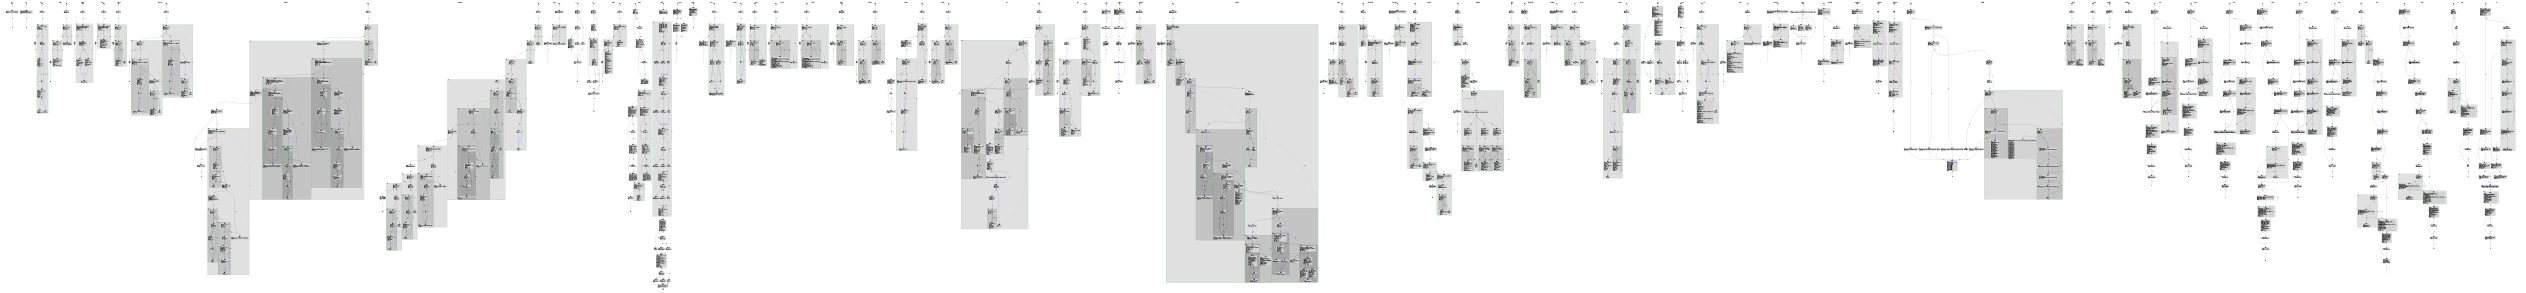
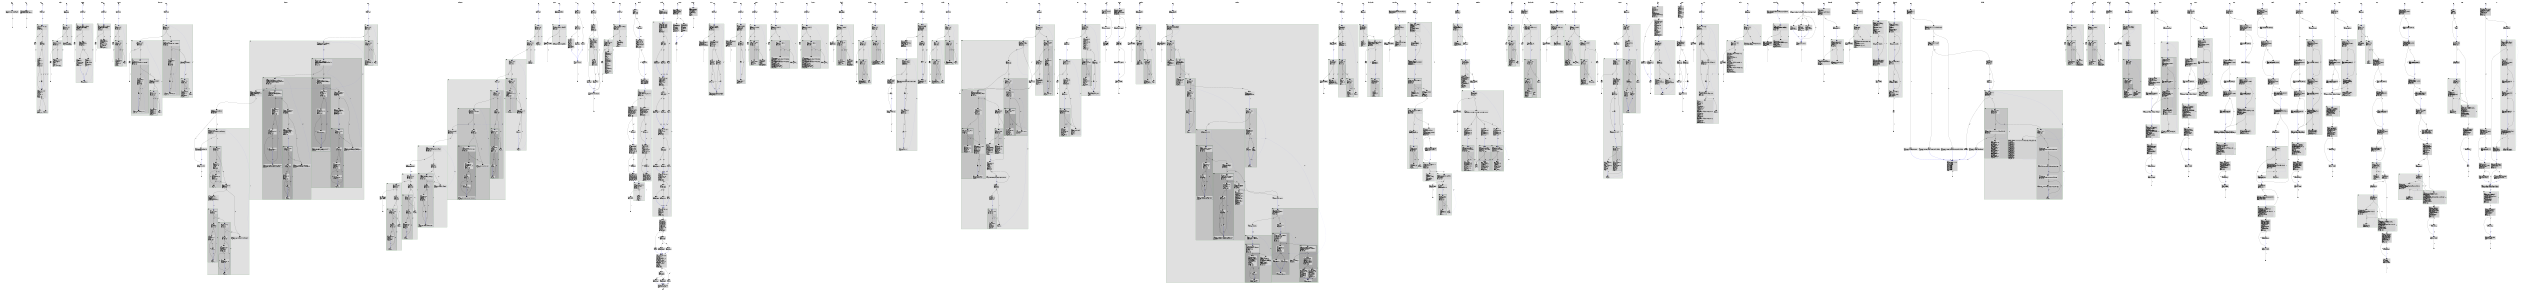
node "FREQ:1111": added
node "FREQ:4250": added
